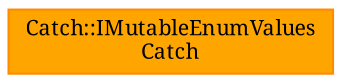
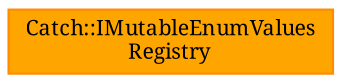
node "Catch::IMutableEnumValues Catch": label "Catch::IMutableEnumValues Catch" -> "Catch::IMutableEnumValues Registry"
